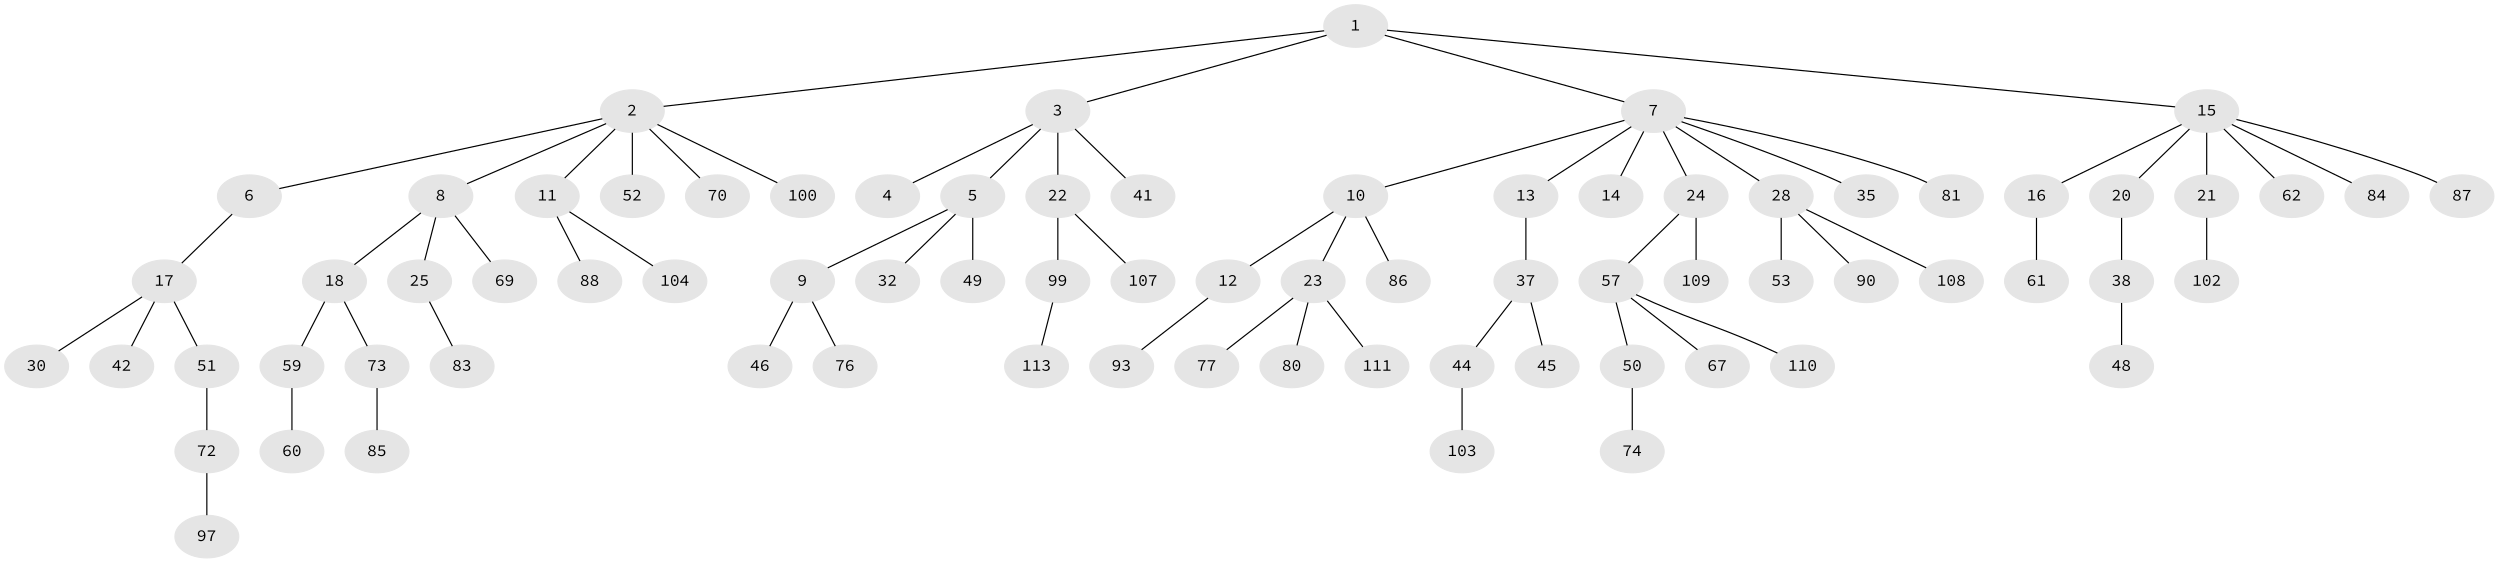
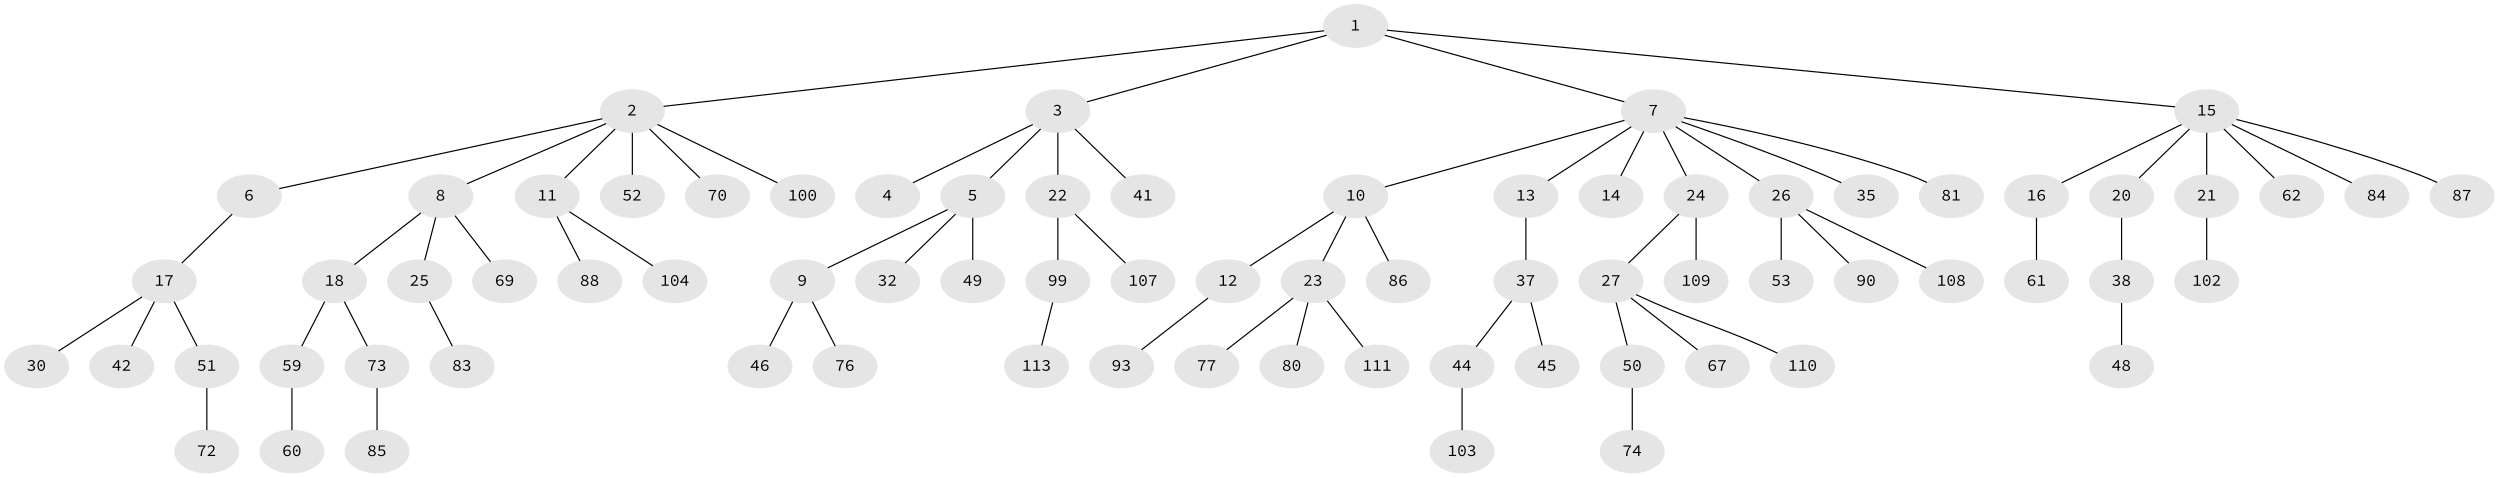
node "28": label "28" -> "26"
node "57": label "57" -> "27"
node "97": removed
